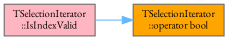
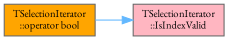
edge "TSelectionIterator ::IsIndexValid" -> "TSelectionIterator ::operator bool": reversed
